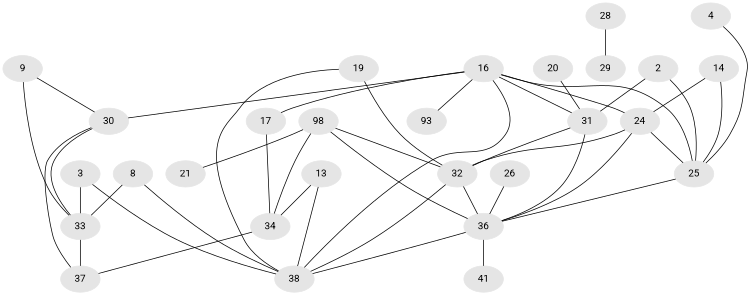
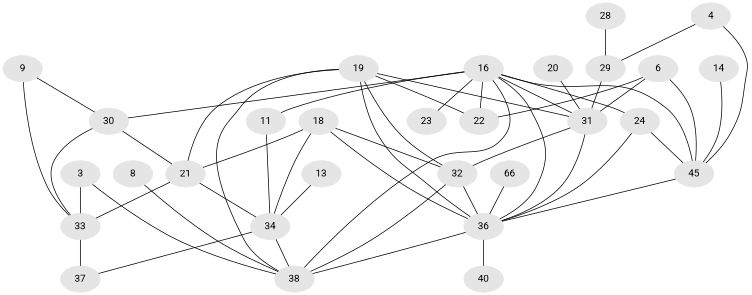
edge "4" -- "29": added
node "2": label "2" -> "6"
edge "19" -- "21": added
edge "19" -- "31": added
edge "29" -- "31": added
edge "14" -- "24": removed
node "17": label "17" -> "11"
node "98": label "98" -> "18"
node "93": label "93" -> "23"
node "22": added
edge "24" -- "32": removed
edge "16" -- "36": added
edge "19" -- "36": added
node "26": label "26" -> "66"
node "25": label "25" -> "45"
edge "30" -- "37": now "30" -- "21"
edge "8" -- "33": now "21" -- "33"
edge "21" -- "34": added
edge "13" -- "38": now "34" -- "38"
node "41": label "41" -> "40"
